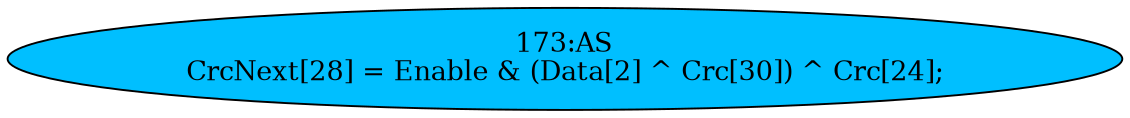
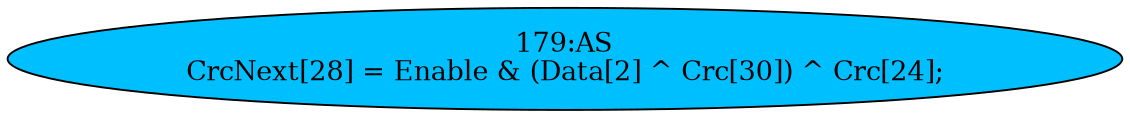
node "173:AS CrcNext[28] = Enable & (Data[2] ^ Crc[30]) ^ Crc[24];": label "173:AS CrcNext[28] = Enable & (Data[2] ^ Crc[30]) ^ Crc[24];" -> "179:AS CrcNext[28] = Enable & (Data[2] ^ Crc[30]) ^ Crc[24];"
